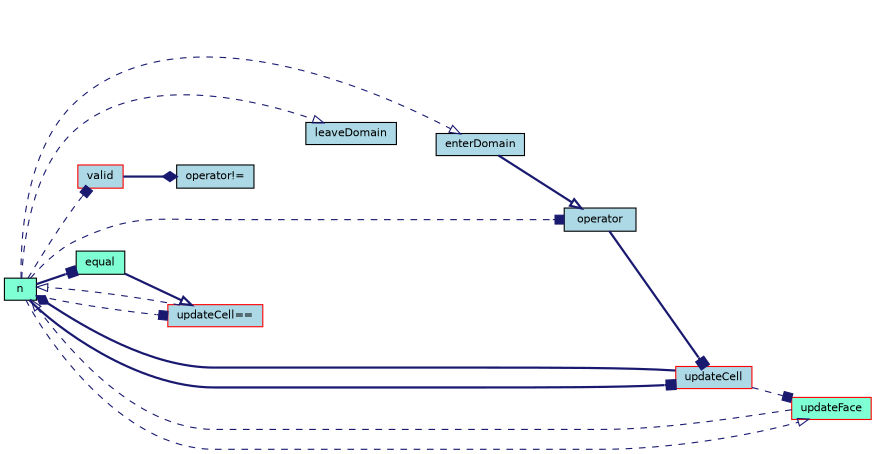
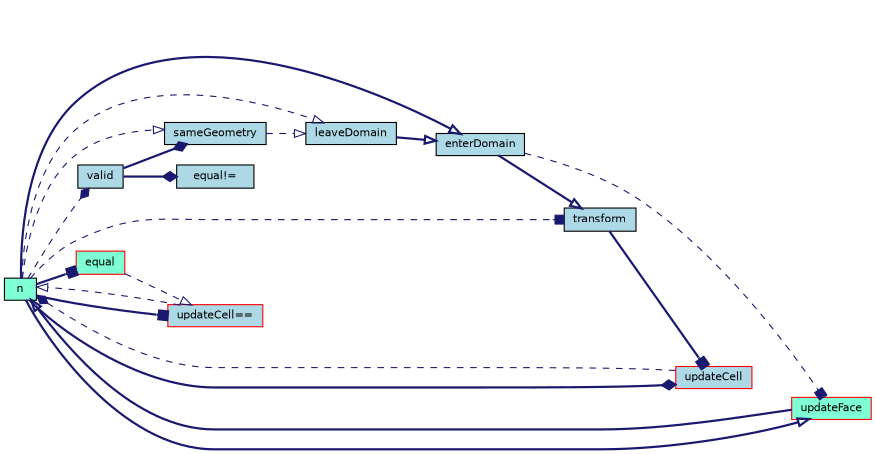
edge "n" -> "enterDomain": style dashed -> bold
node "sameGeometry": added
edge "leaveDomain" -> "enterDomain": added
node "valid": color red -> black
node "operator!=": label "operator!=" -> "equal!="
node "operator": label "operator" -> "transform"
edge "n" -> "valid": arrowhead box -> diamond
node "equal": color black -> red
edge "equal" -> "updateCell==": style bold -> dashed
edge "n" -> "updateCell==": style dashed -> bold
edge "updateCell" -> "n": style bold -> dashed
edge "n" -> "updateCell": arrowhead box -> diamond
edge "updateCell" -> "updateFace": now "enterDomain" -> "updateFace"
edge "updateFace" -> "n": style dashed -> bold
edge "n" -> "updateFace": style dashed -> bold
